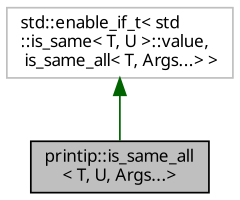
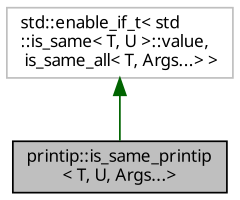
node "printip::is_same_all < T, U, Args...>": label "printip::is_same_all < T, U, Args...>" -> "printip::is_same_printip < T, U, Args...>"
